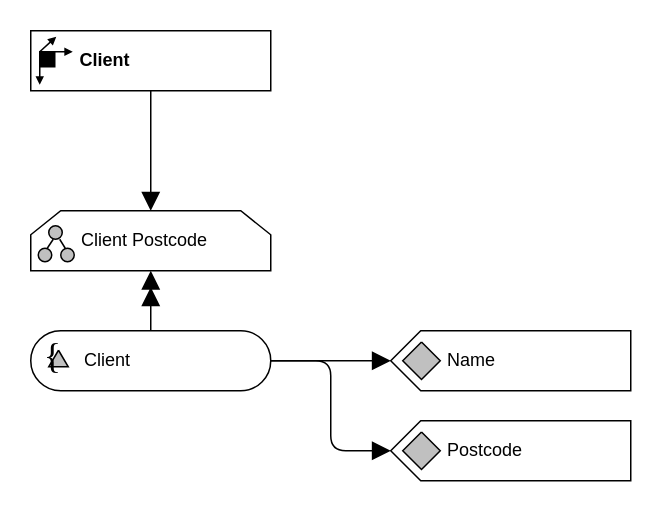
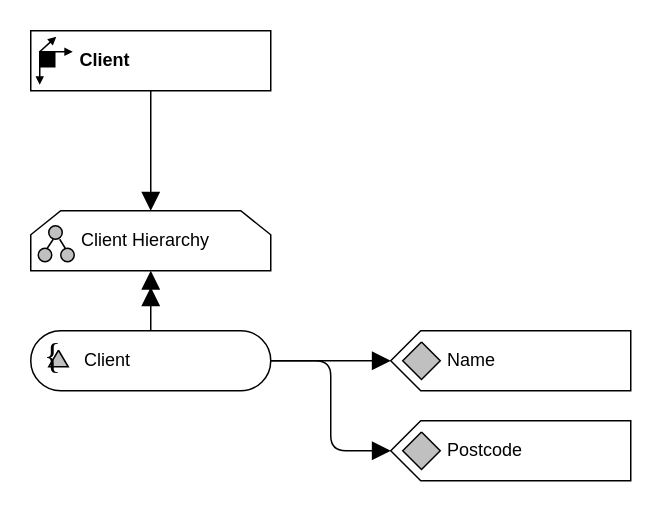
node "Client Postcode": label "Client Postcode" -> "Client Hierarchy"
